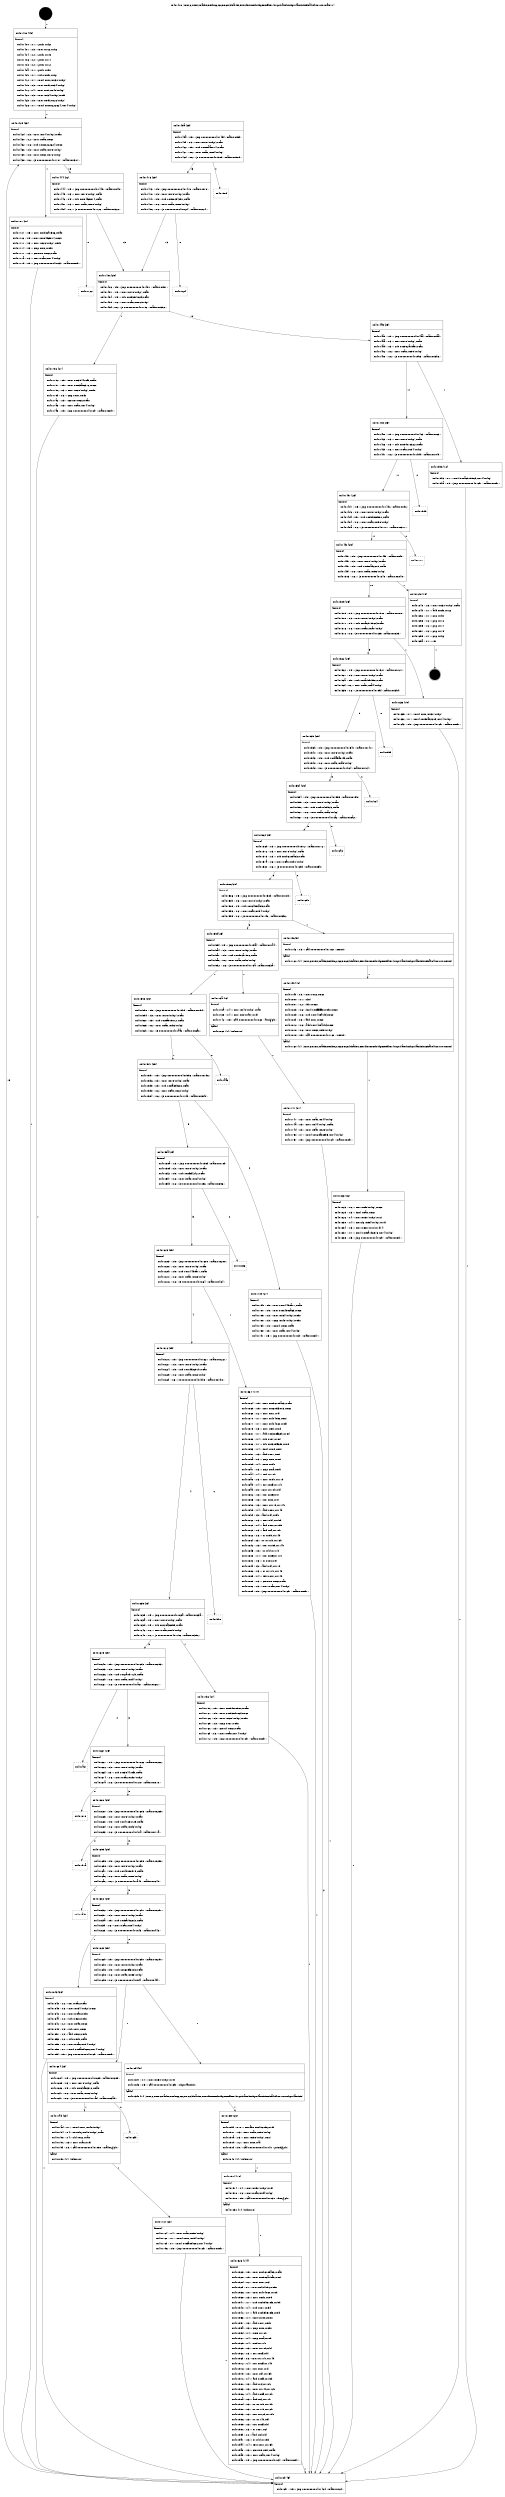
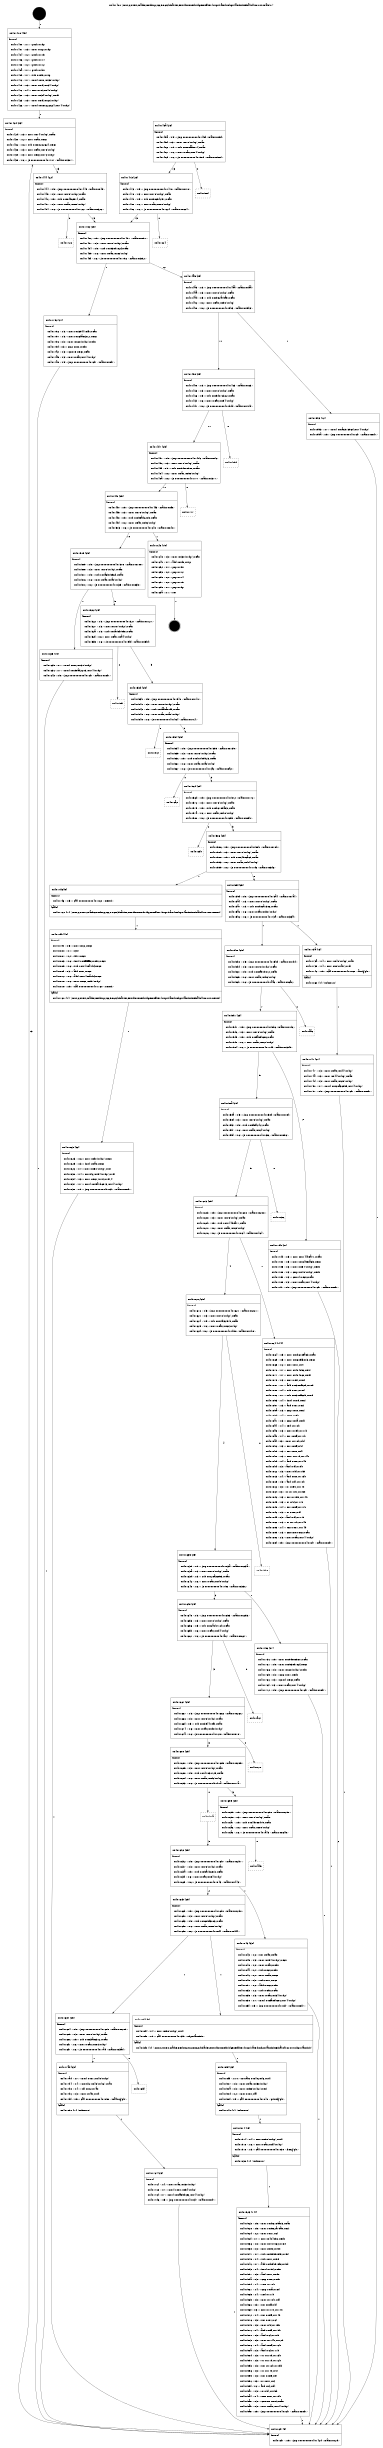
node "0x401707 [27]": removed
edge "0x401699 [25]" -> "0x4016b2 [25]": now "0x401b1a" -> "0x4016b2 [25]"
